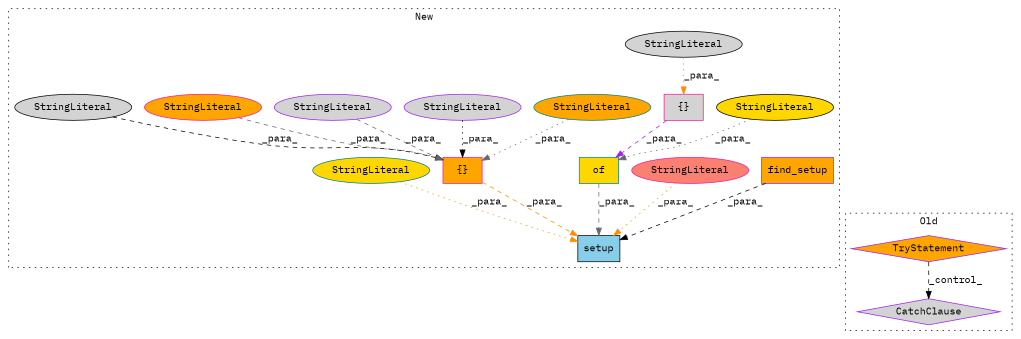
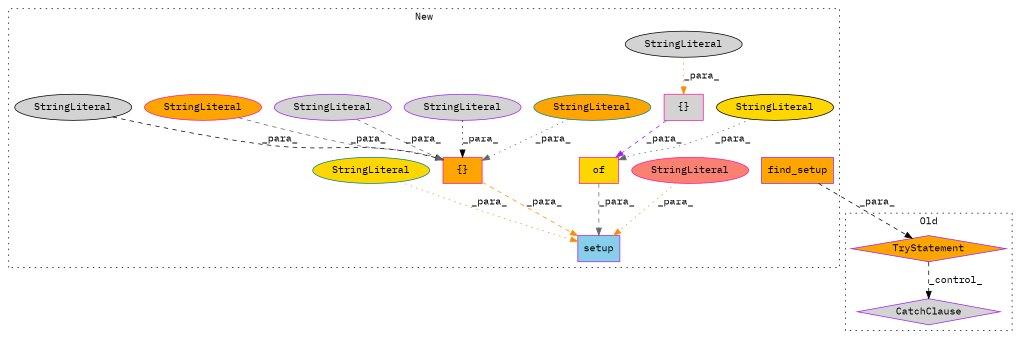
node "of": color teal -> deeppink
edge "find_setup" -> "setup": now "find_setup" -> "TryStatement"
node "setup": color black -> purple
